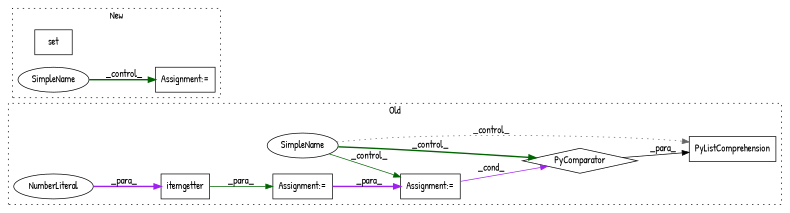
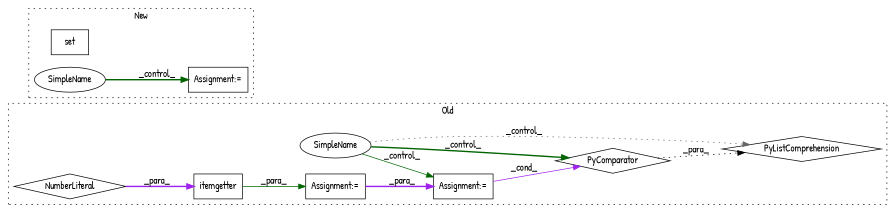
node "PyListComprehension": shape box -> diamond
edge "PyComparator" -> "PyListComprehension": style solid -> dotted
node "NumberLiteral": shape ellipse -> diamond
